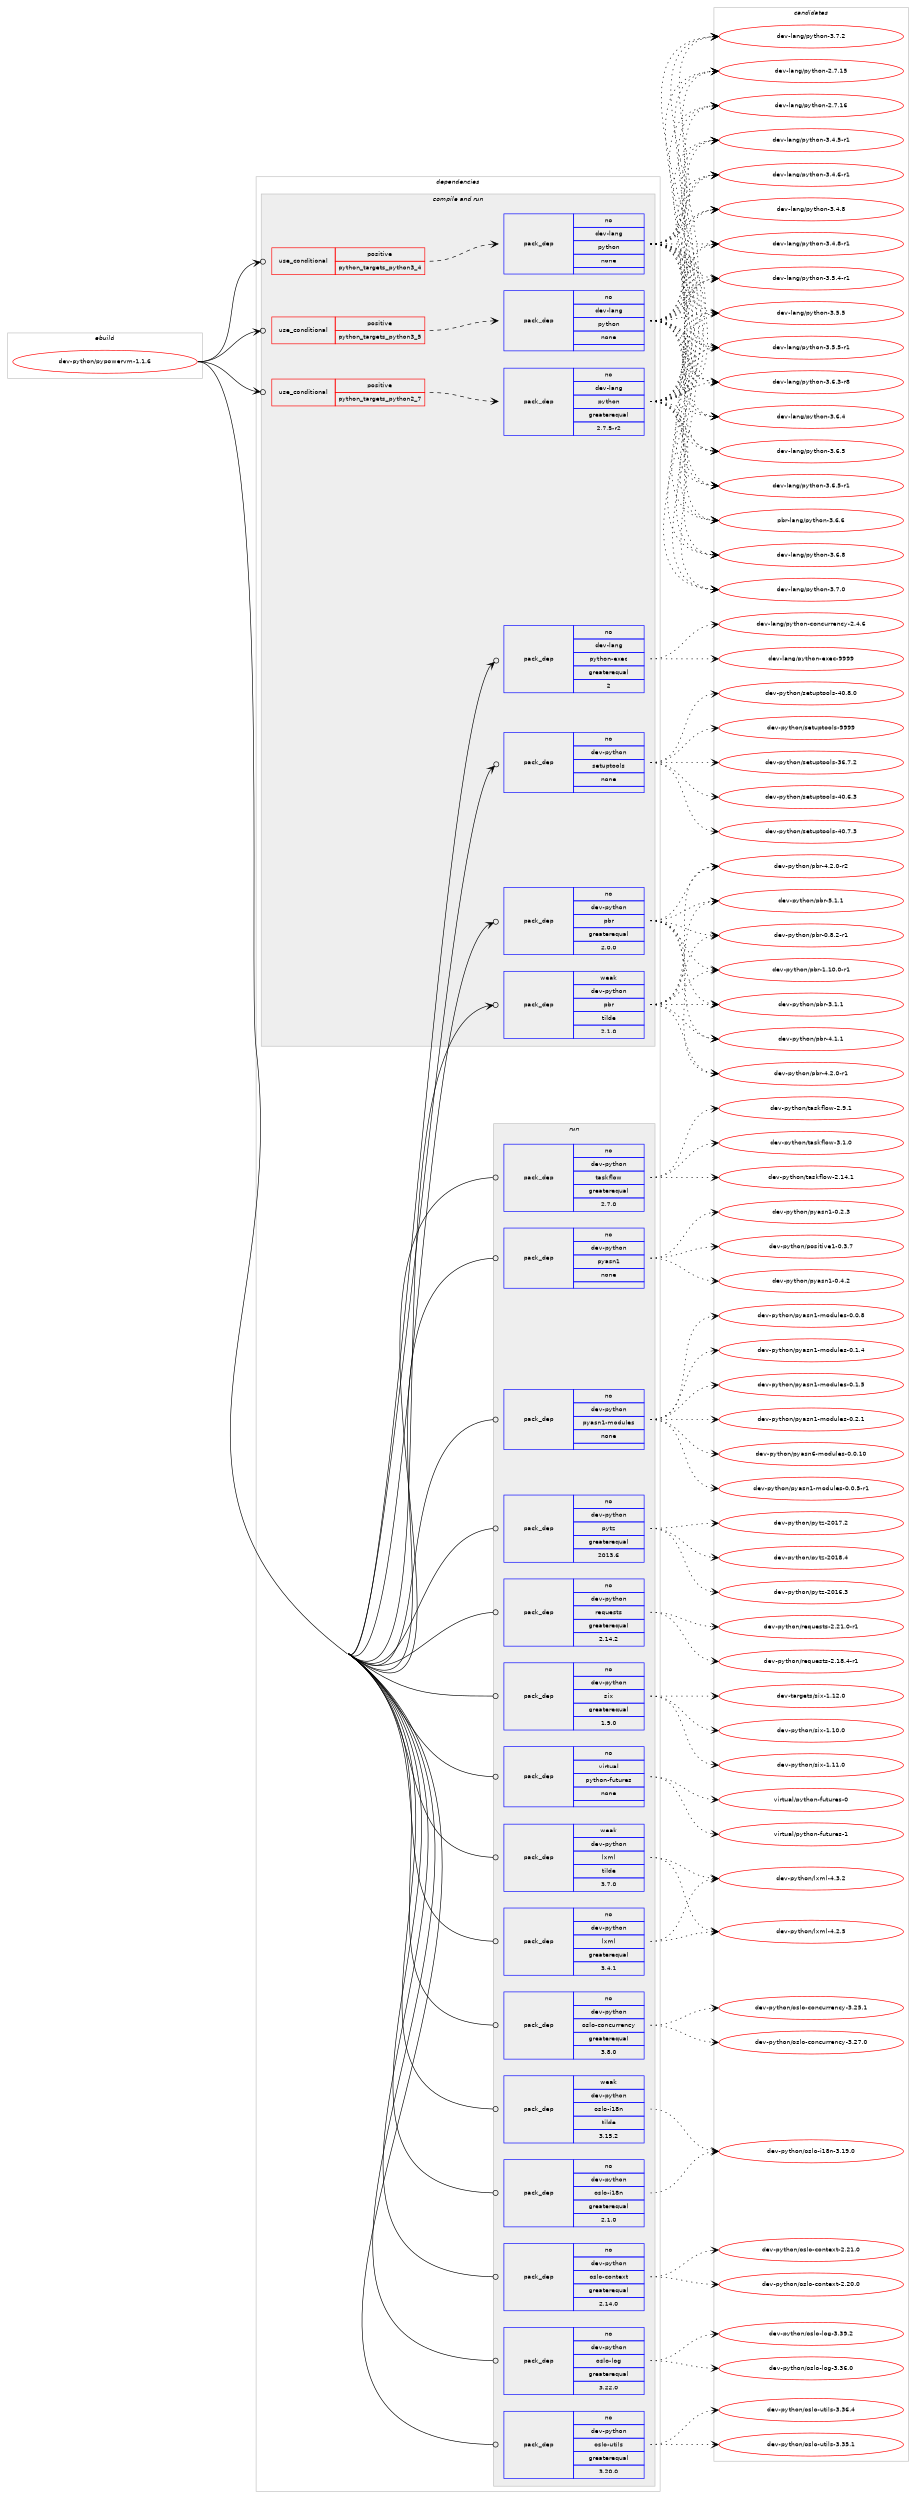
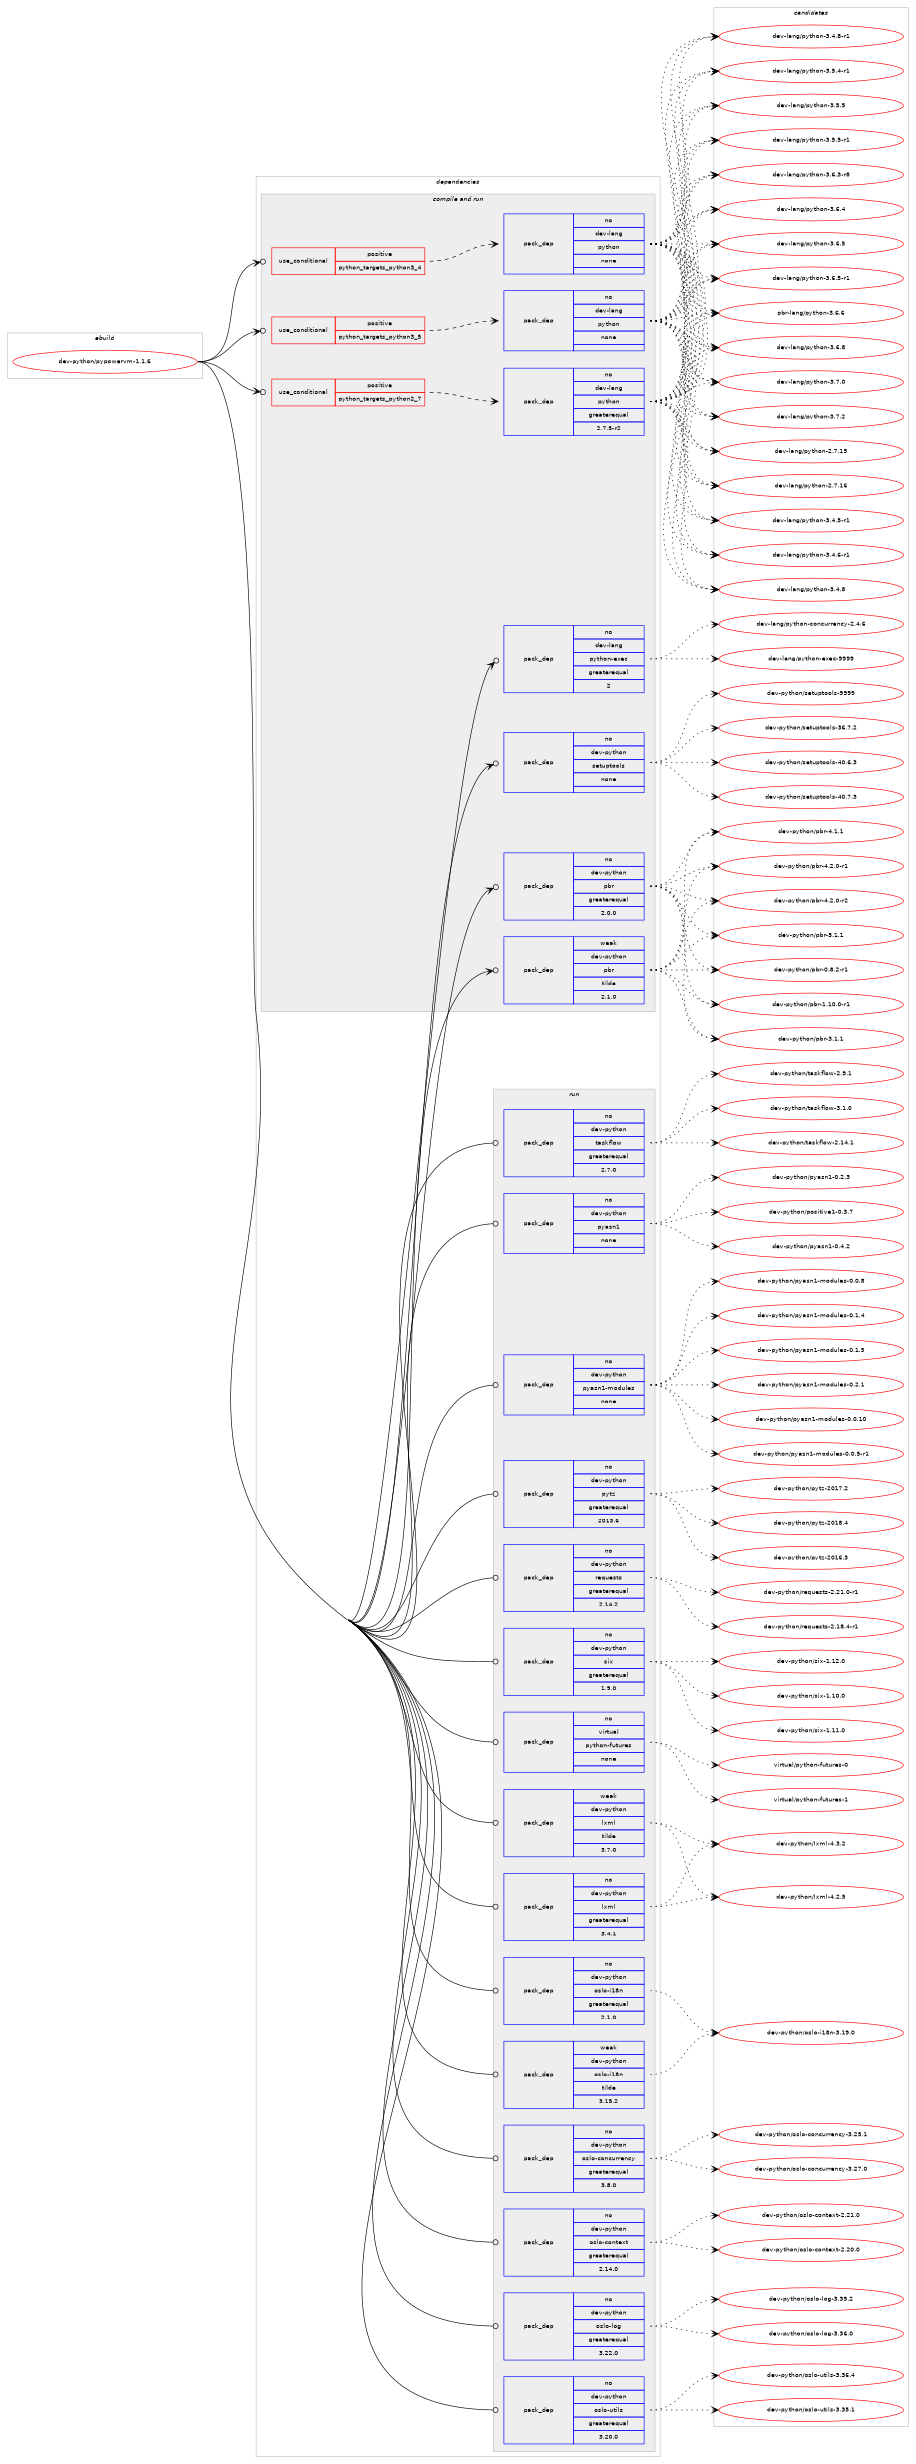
node "dev-python/setuptools-40.8.0": removed
node "dev-python/pyasn6-modules-0.0.10": label "dev-python/pyasn6-modules-0.0.10" -> "dev-python/pyasn1-modules-0.0.10"
node "dev-targets/six-1.12.0": label "dev-targets/six-1.12.0" -> "dev-python/six-1.12.0"
